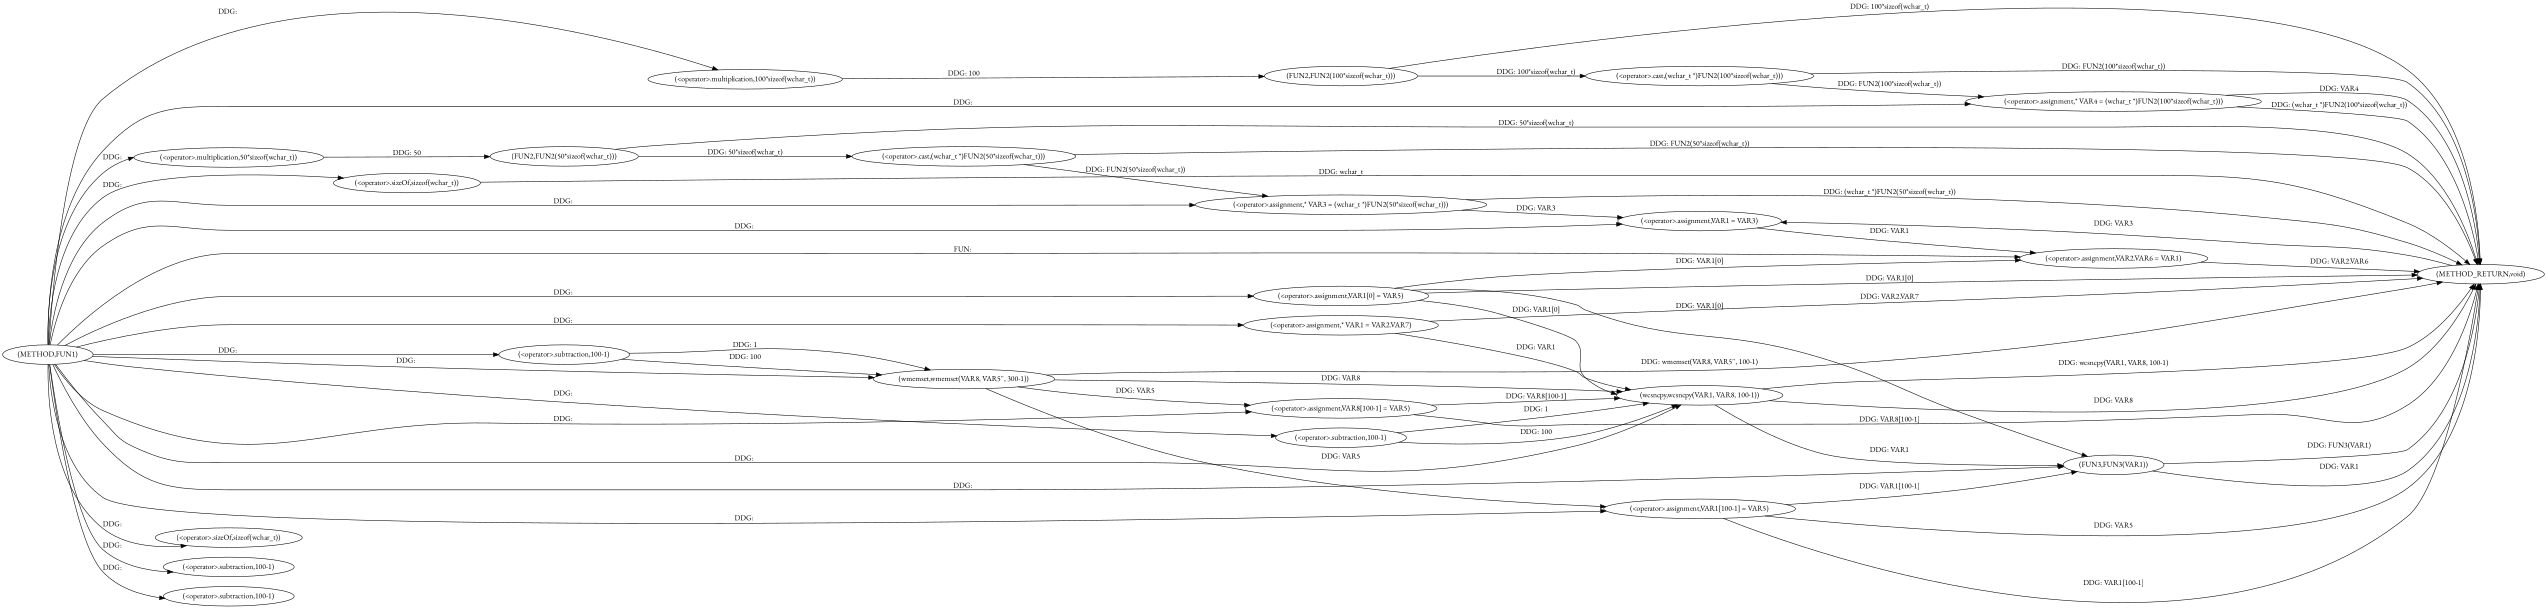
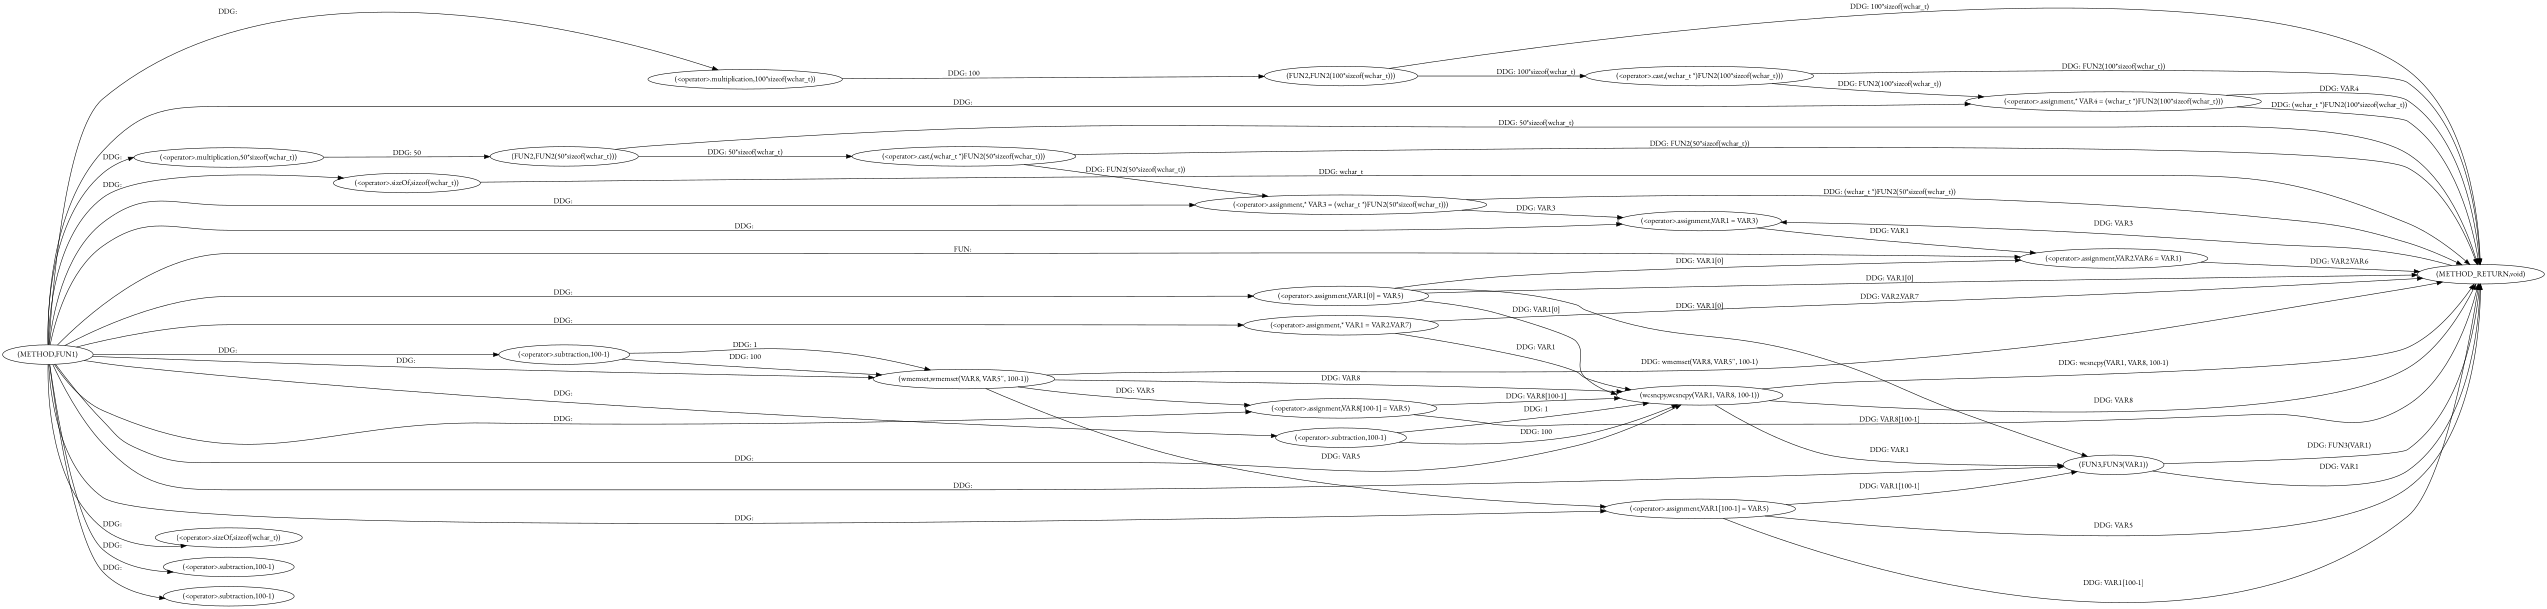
node "(wmemset,wmemset(VAR8, VAR5'', 300-1))": label "(wmemset,wmemset(VAR8, VAR5'', 300-1))" -> "(wmemset,wmemset(VAR8, VAR5'', 100-1))"
